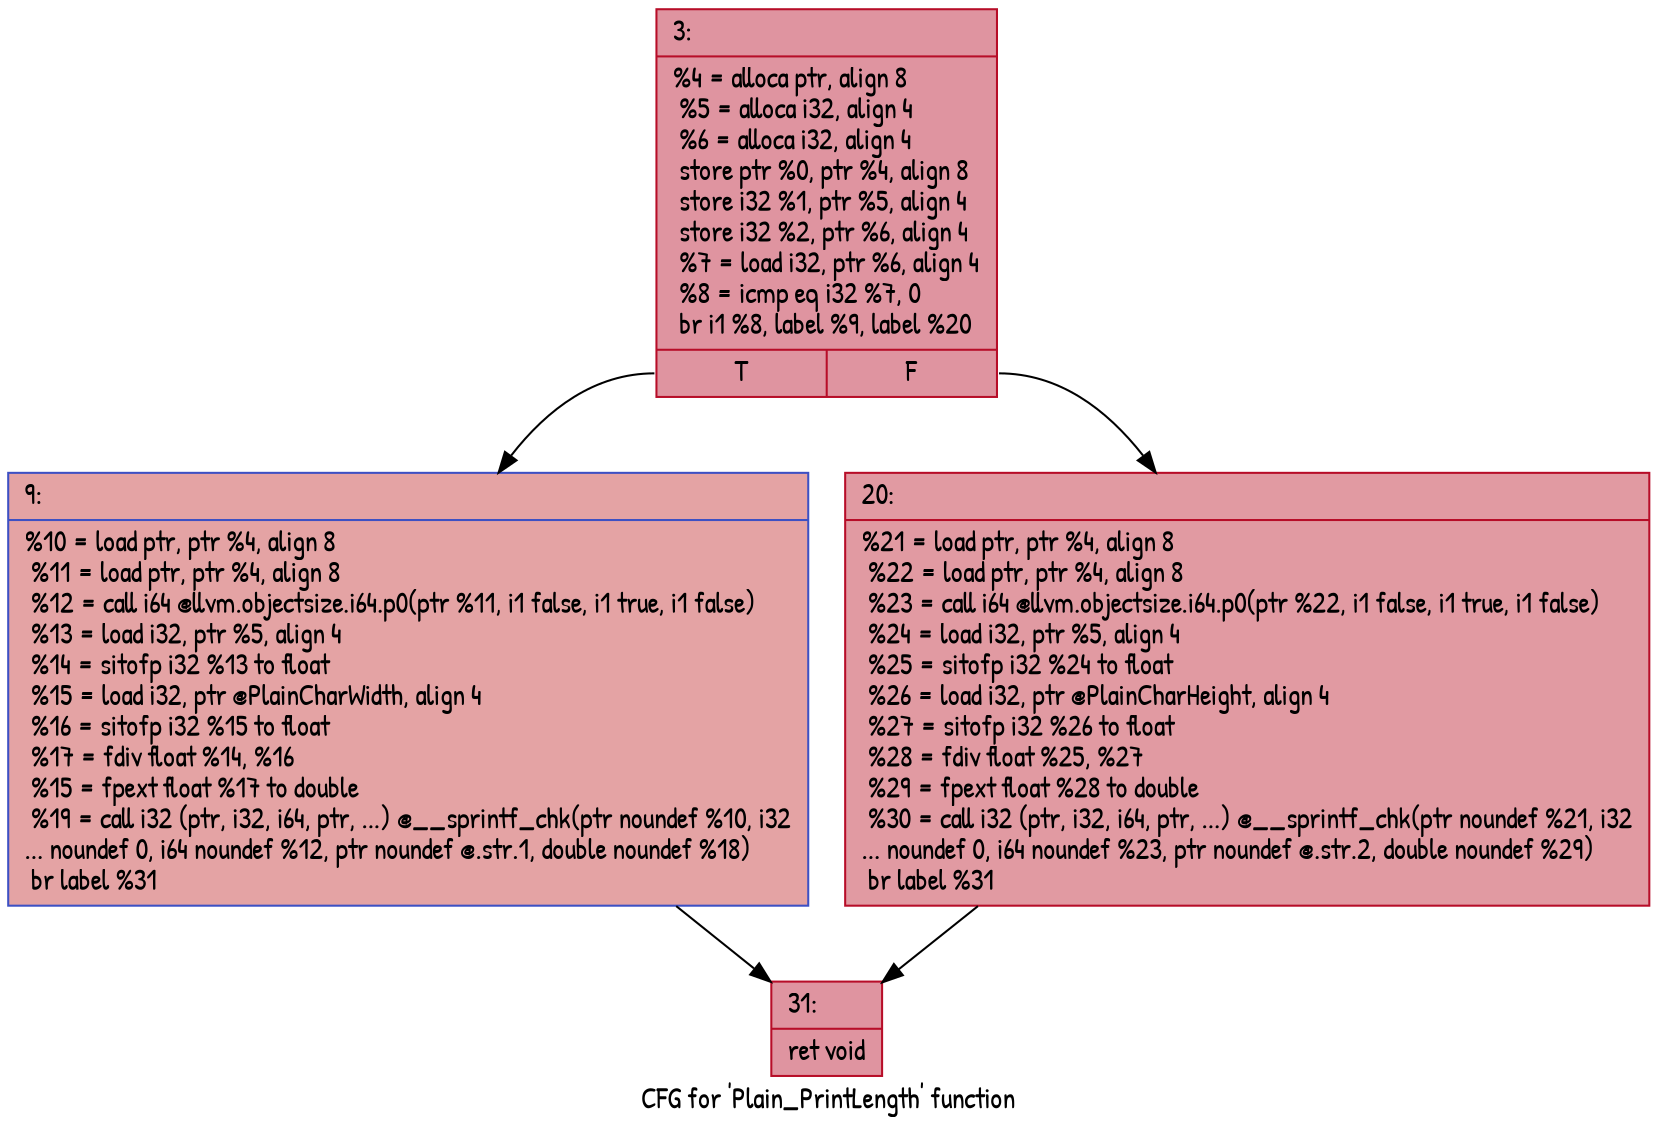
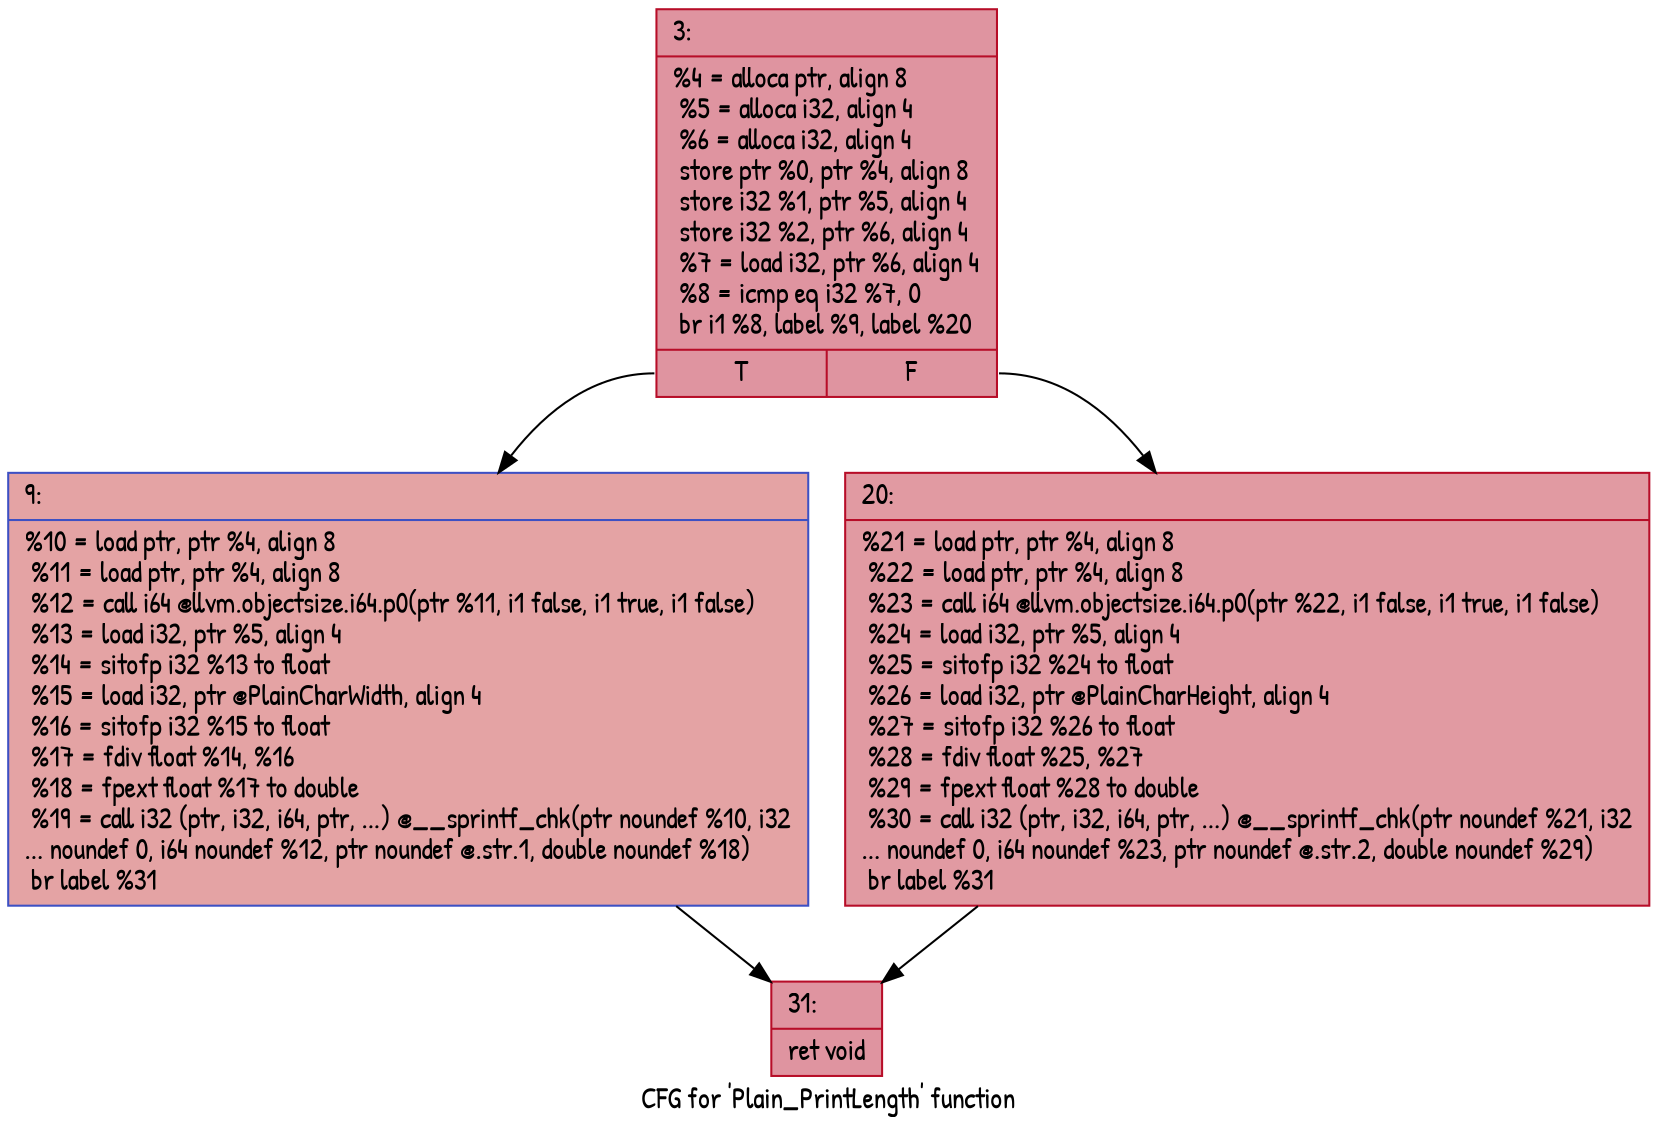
node "9:": text "%15 = fpext float %17 to double" -> "%18 = fpext float %17 to double"
